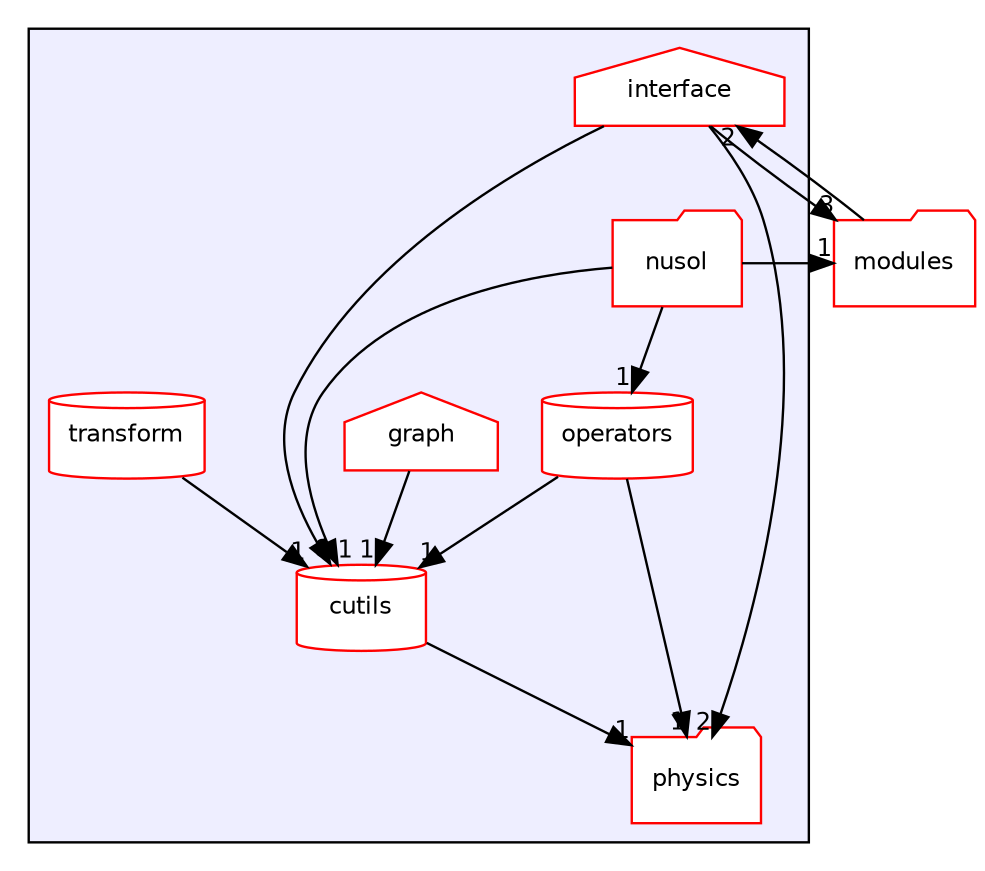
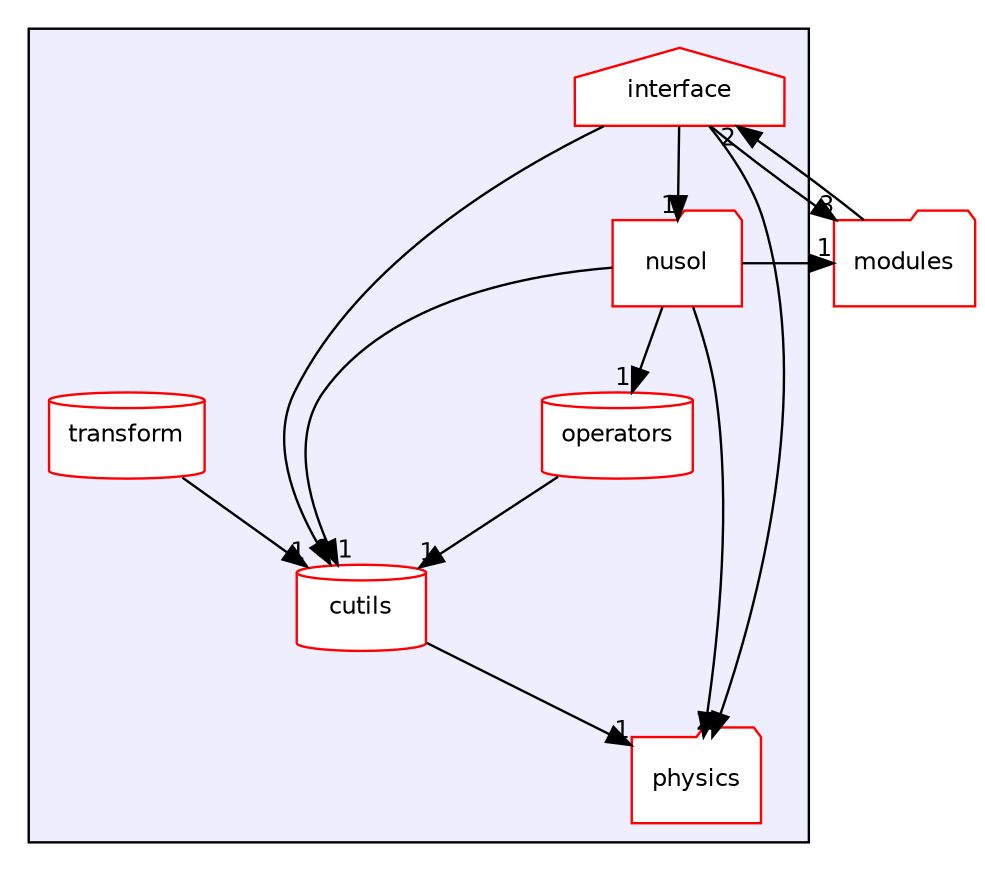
edge "interface" -> "nusol": added
node "graph": removed
edge "operators" -> "physics": now "nusol" -> "physics"
